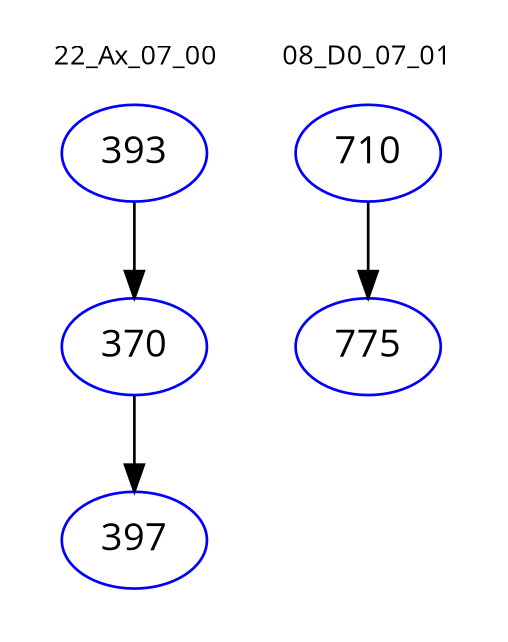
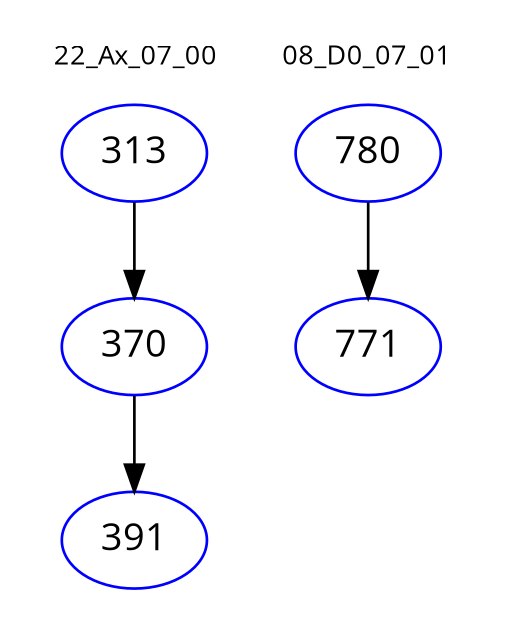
node "393": label "393" -> "313"
node "710": label "710" -> "780"
node "775": label "775" -> "771"
node "397": label "397" -> "391"
